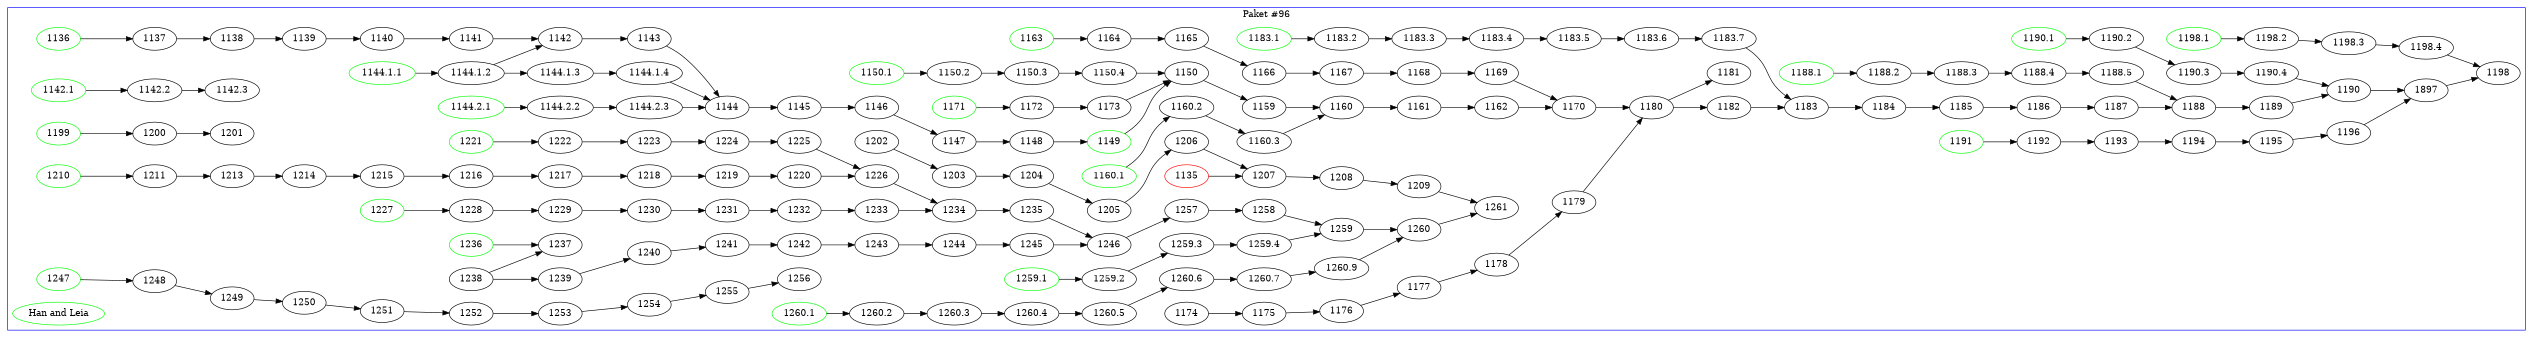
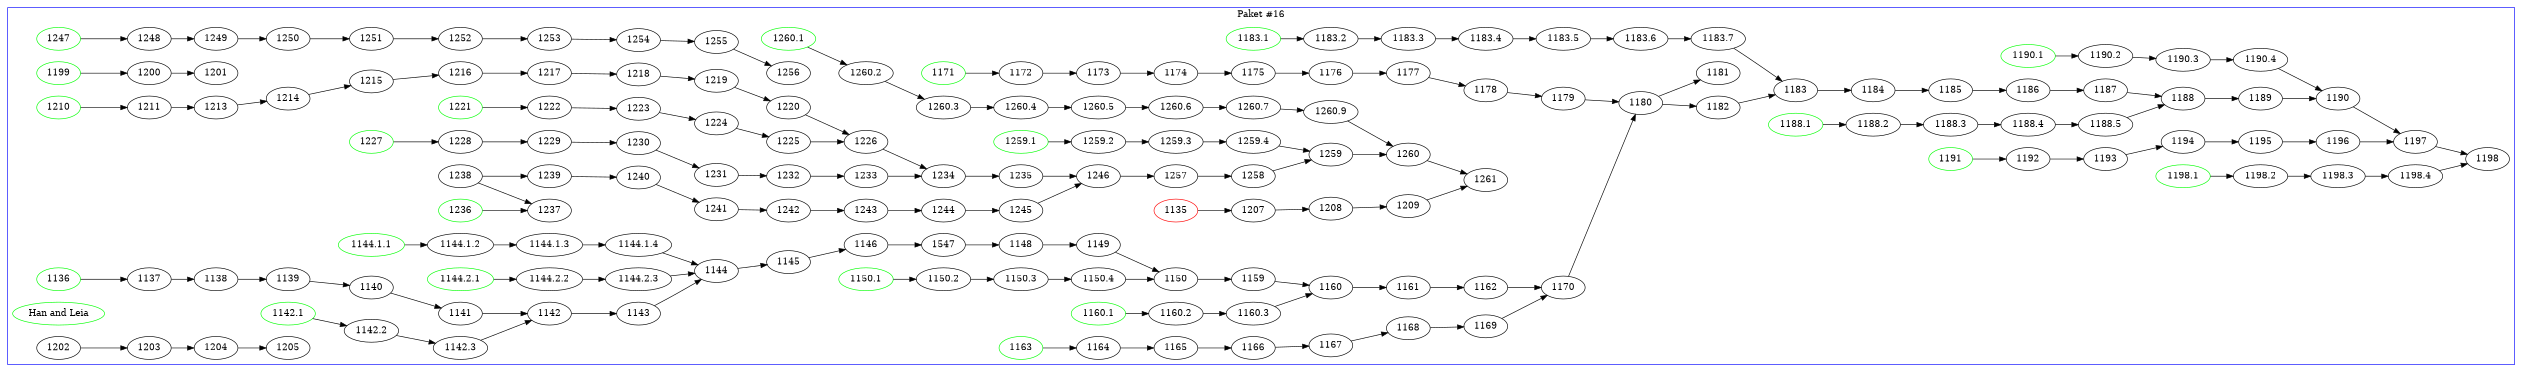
cluster "Paket #96": label "Paket #96" -> "Paket #16"
edge "1144.1.2" -> "1142": now "1142.3" -> "1142"
node "1897": label "1897" -> "1197"
edge "1173" -> "1150": now "1173" -> "1174"
node "1147": label "1147" -> "1547"
node "1149": color green -> black
node "1206": removed
